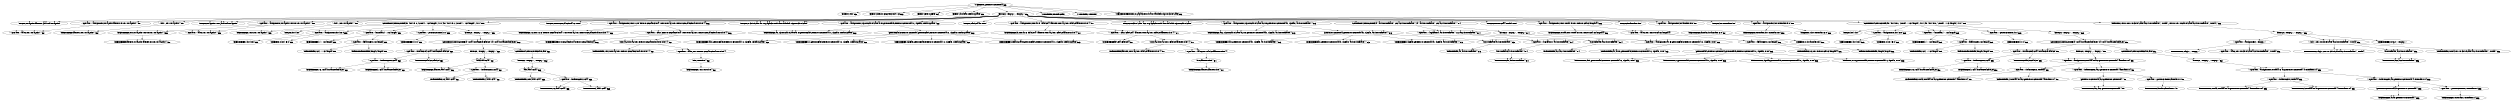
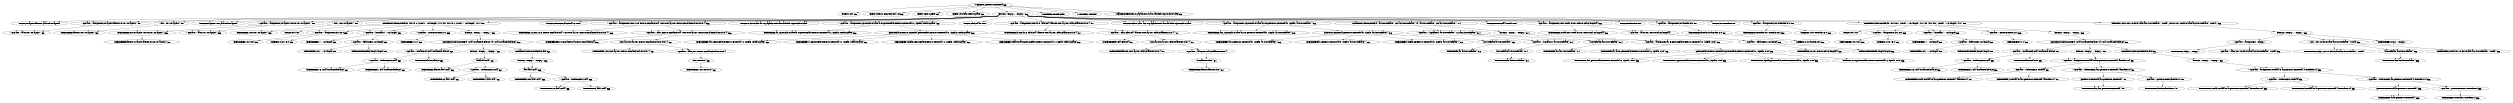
edge "(<operator>.assignment,int fsIndex = 0)" -> "(IDENTIFIER,fsIndex,int fsIndex = 0)": added
